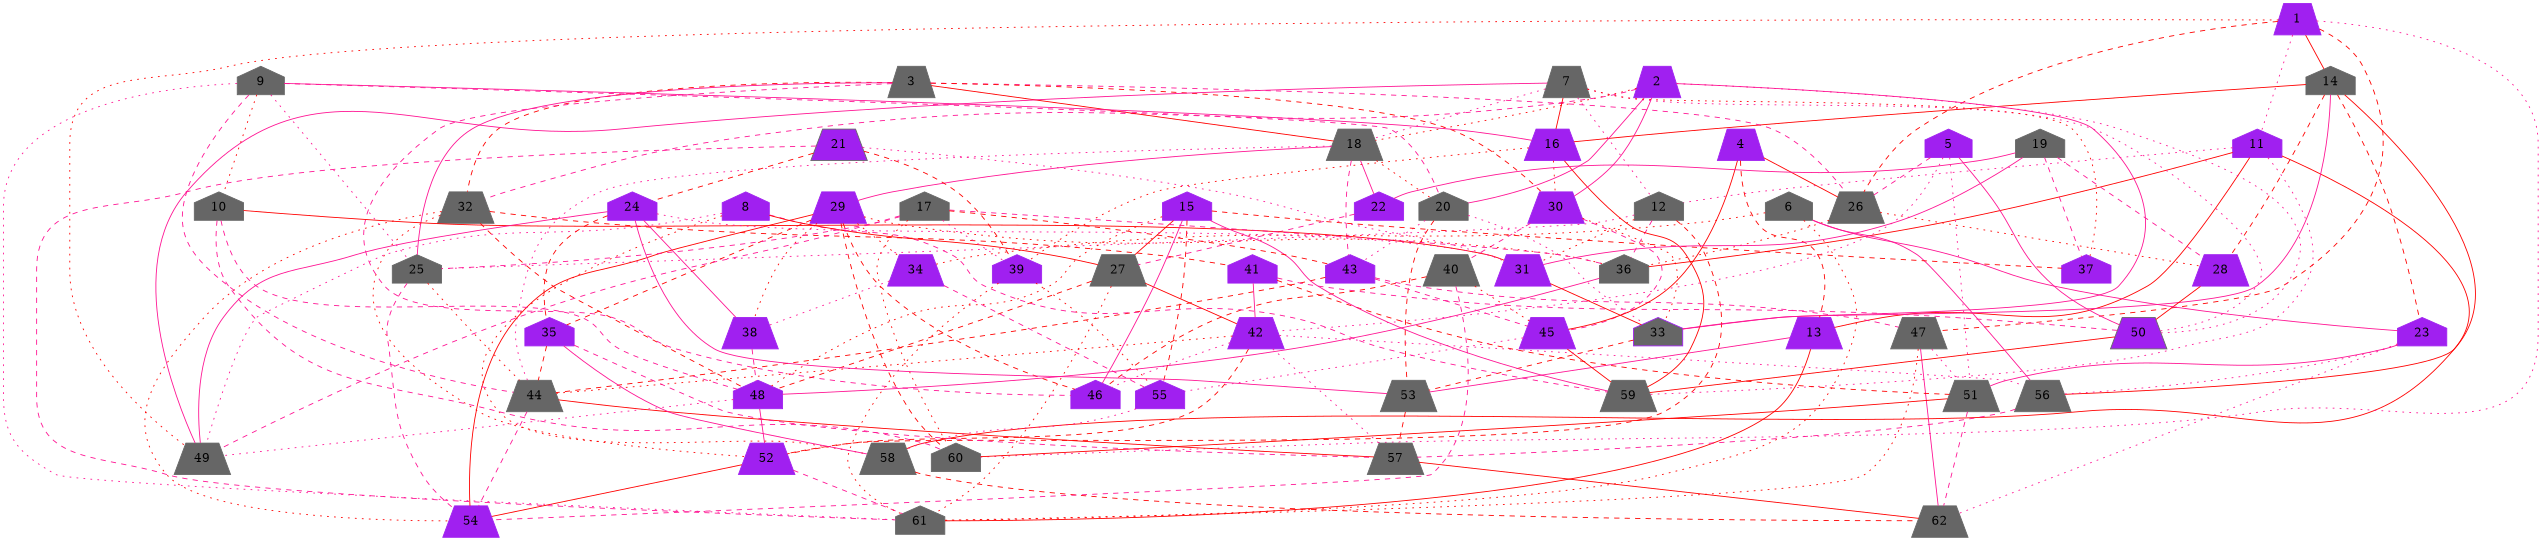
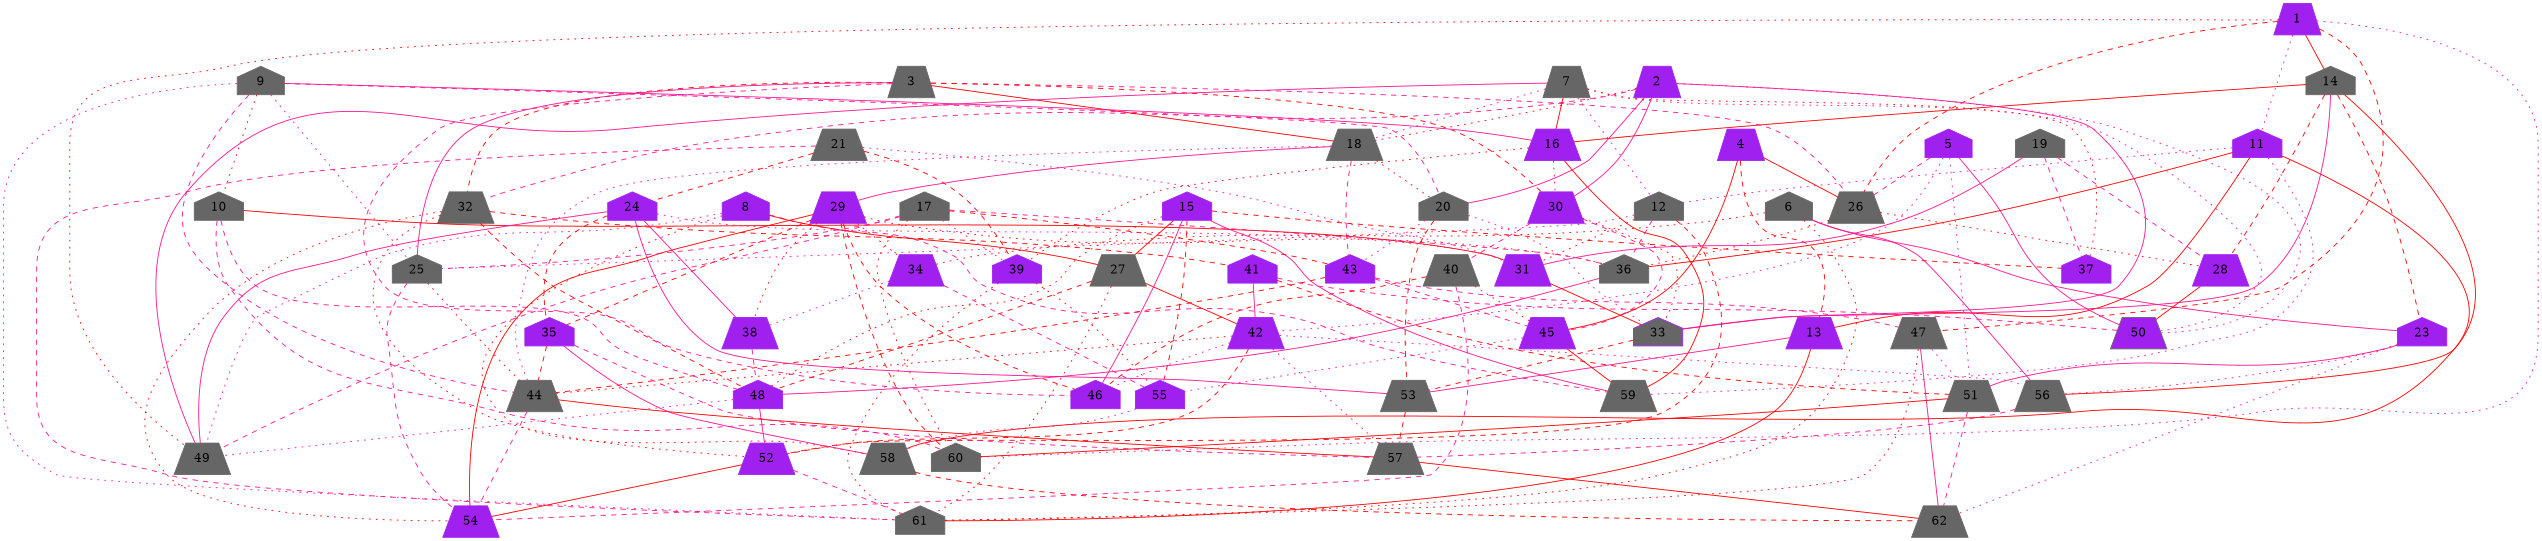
node "21": fillcolor purple -> gray40
node "22": removed
edge "50" -- "59": removed
